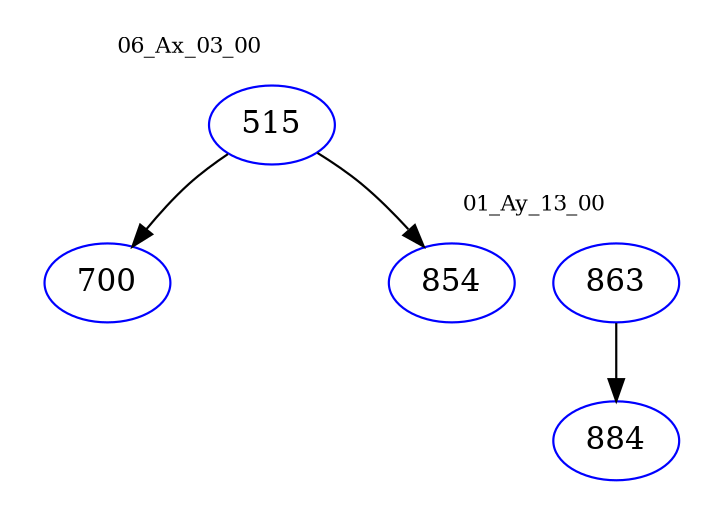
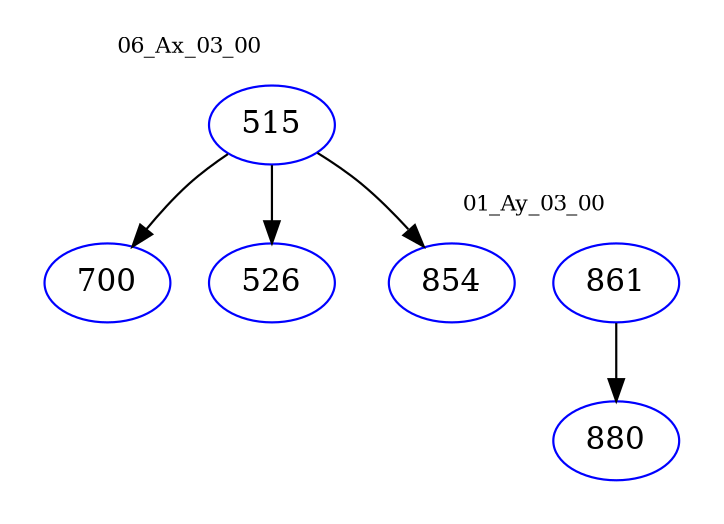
cluster "01_Ay_13_00": label "01_Ay_13_00" -> "01_Ay_03_00"
node "526": added
node "863": label "863" -> "861"
node "884": label "884" -> "880"
